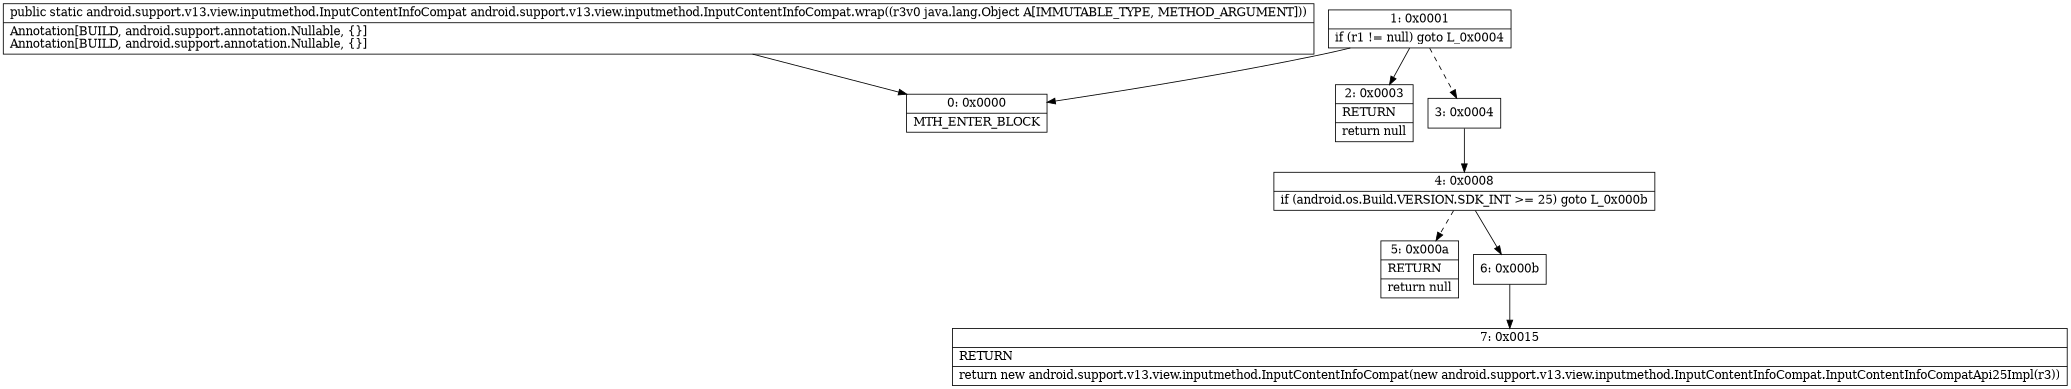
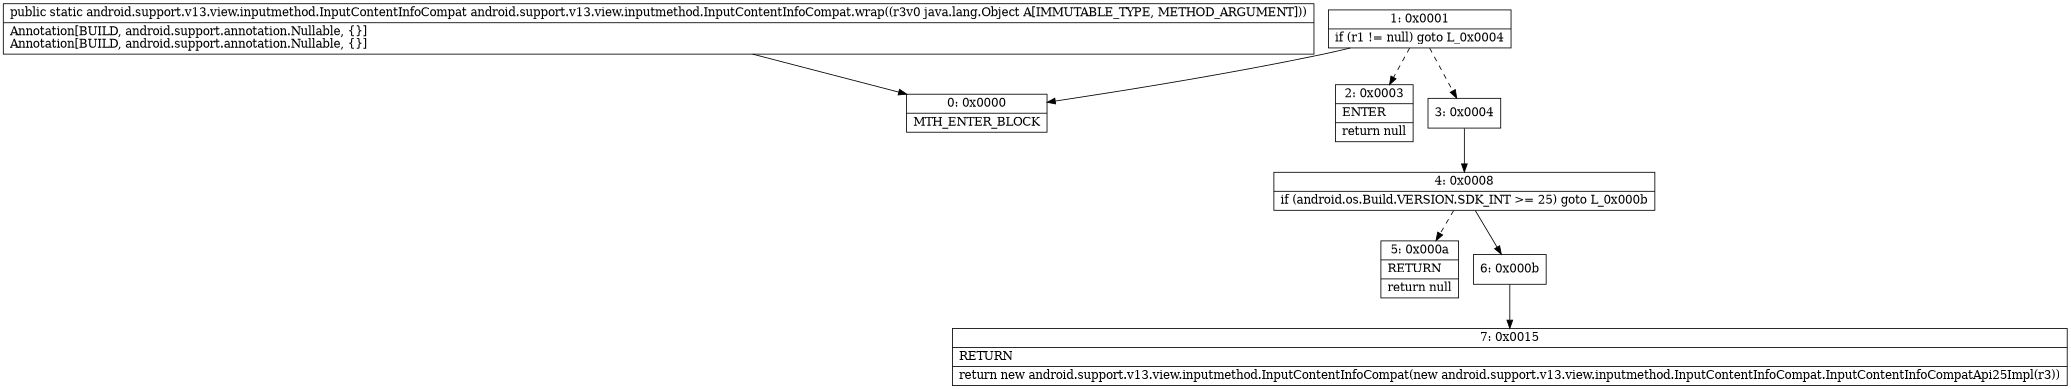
edge "1: 0x0001" -> "2: 0x0003": style solid -> dashed
node "2: 0x0003": text "RETURN" -> "ENTER"
